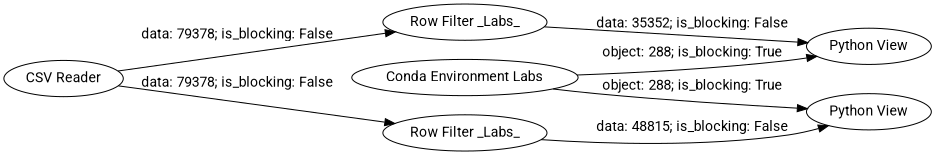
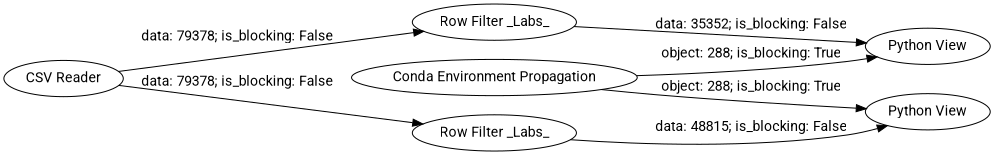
node "Conda Environment Labs": label "Conda Environment Labs" -> "Conda Environment Propagation"
